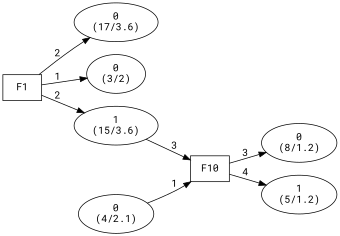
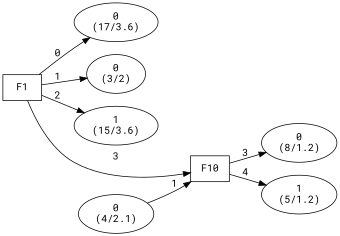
edge "F1" -> "0 (17/3.6)": label "2" -> "0"
edge "1 (15/3.6)" -> "F10": now "F1" -> "F10"
